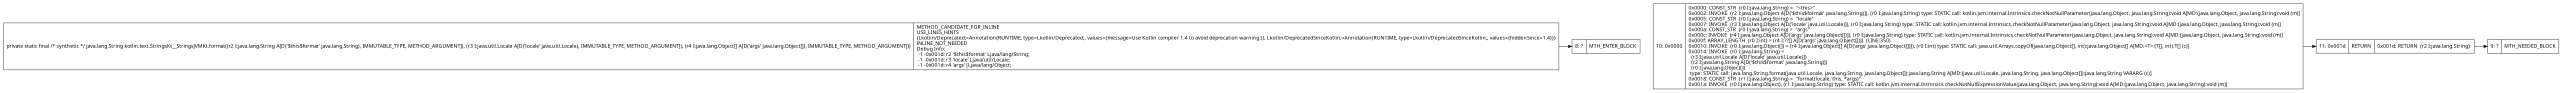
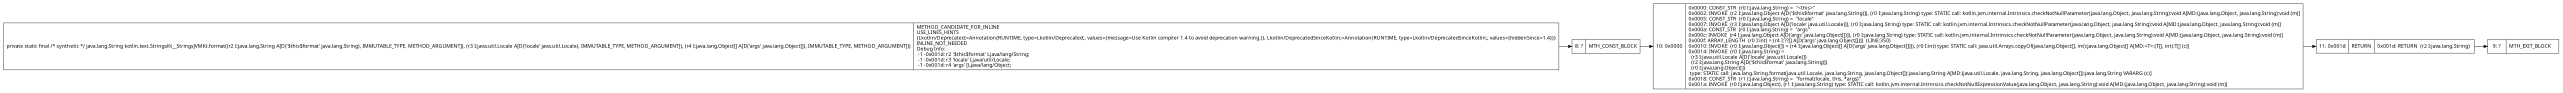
node "8: ?": text "MTH_ENTER_BLOCK" -> "MTH_CONST_BLOCK"
edge "8: ?" -> "10: 0x0000": added
node "9: ?": text "MTH_NEEDED_BLOCK" -> "MTH_EXIT_BLOCK"
